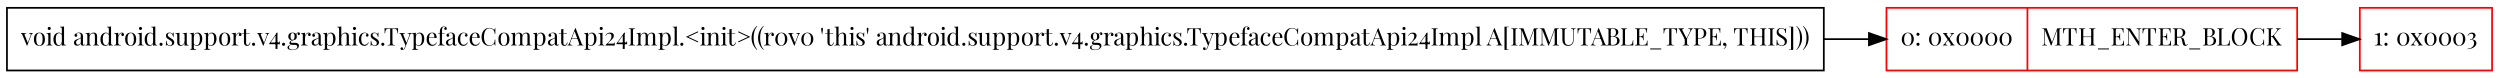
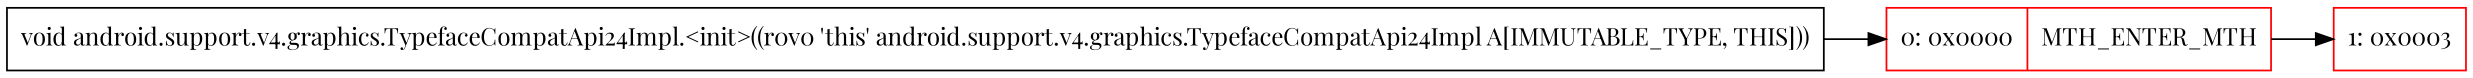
node "0: 0x0000": text "MTH_ENTER_BLOCK" -> "MTH_ENTER_MTH"
